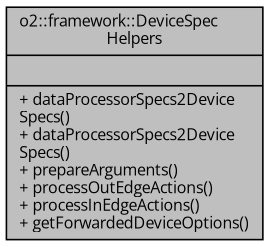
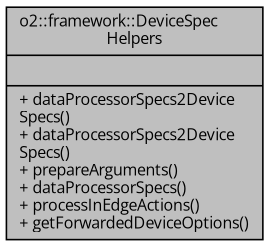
node "o2::framework::DeviceSpec": text "+ processOutEdgeActions()" -> "+ dataProcessorSpecs()"
